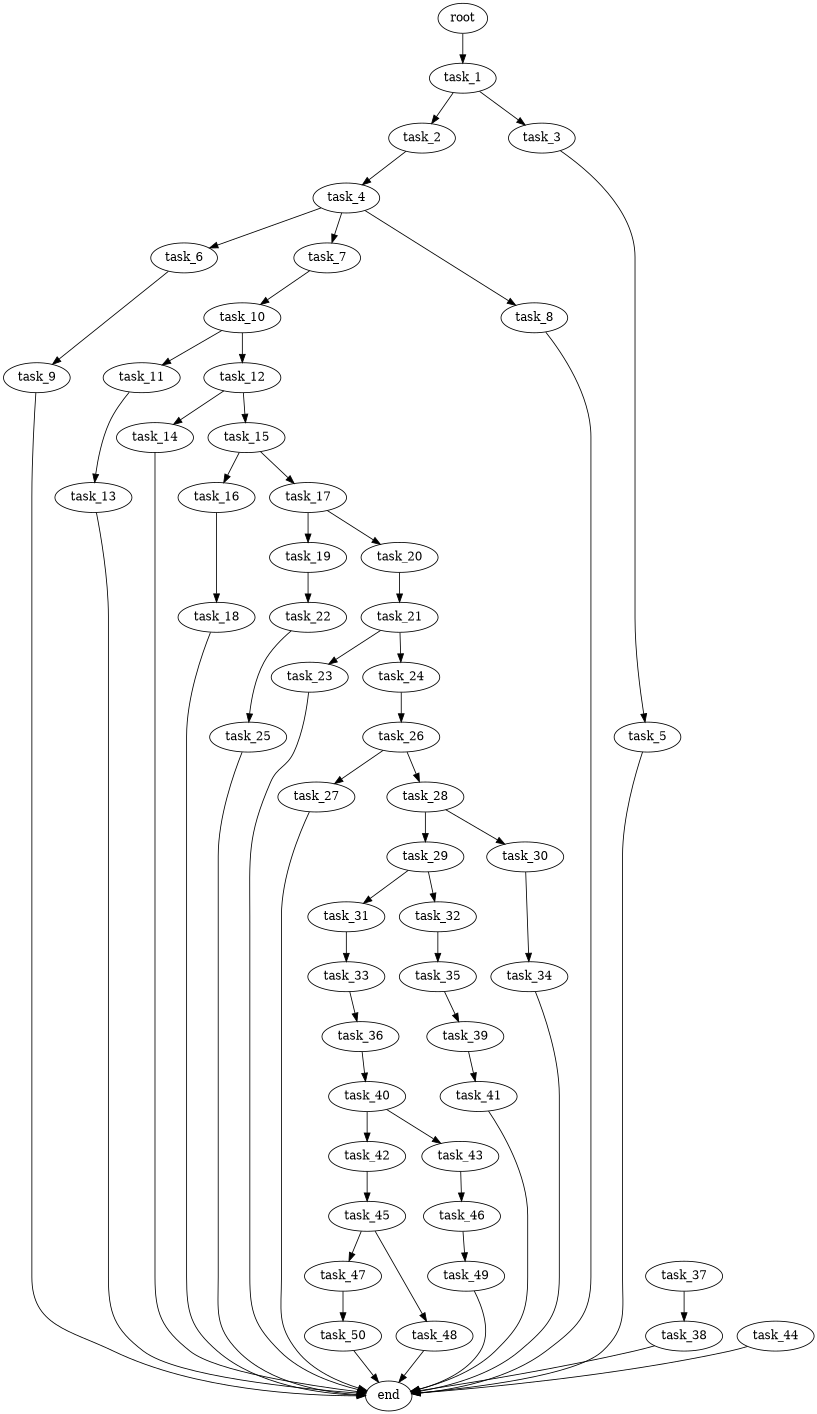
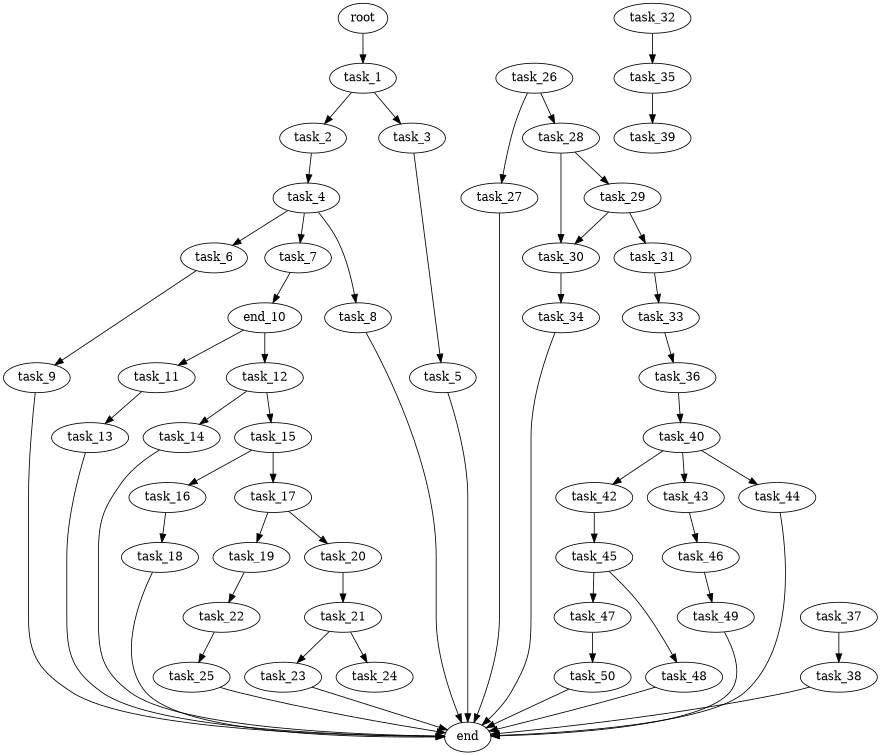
node "task_10": label "task_10" -> "end_10"
edge "task_40" -> "task_44": added
edge "task_24" -> "task_26": removed
edge "task_29" -> "task_32": now "task_29" -> "task_30"
node "task_41": removed
